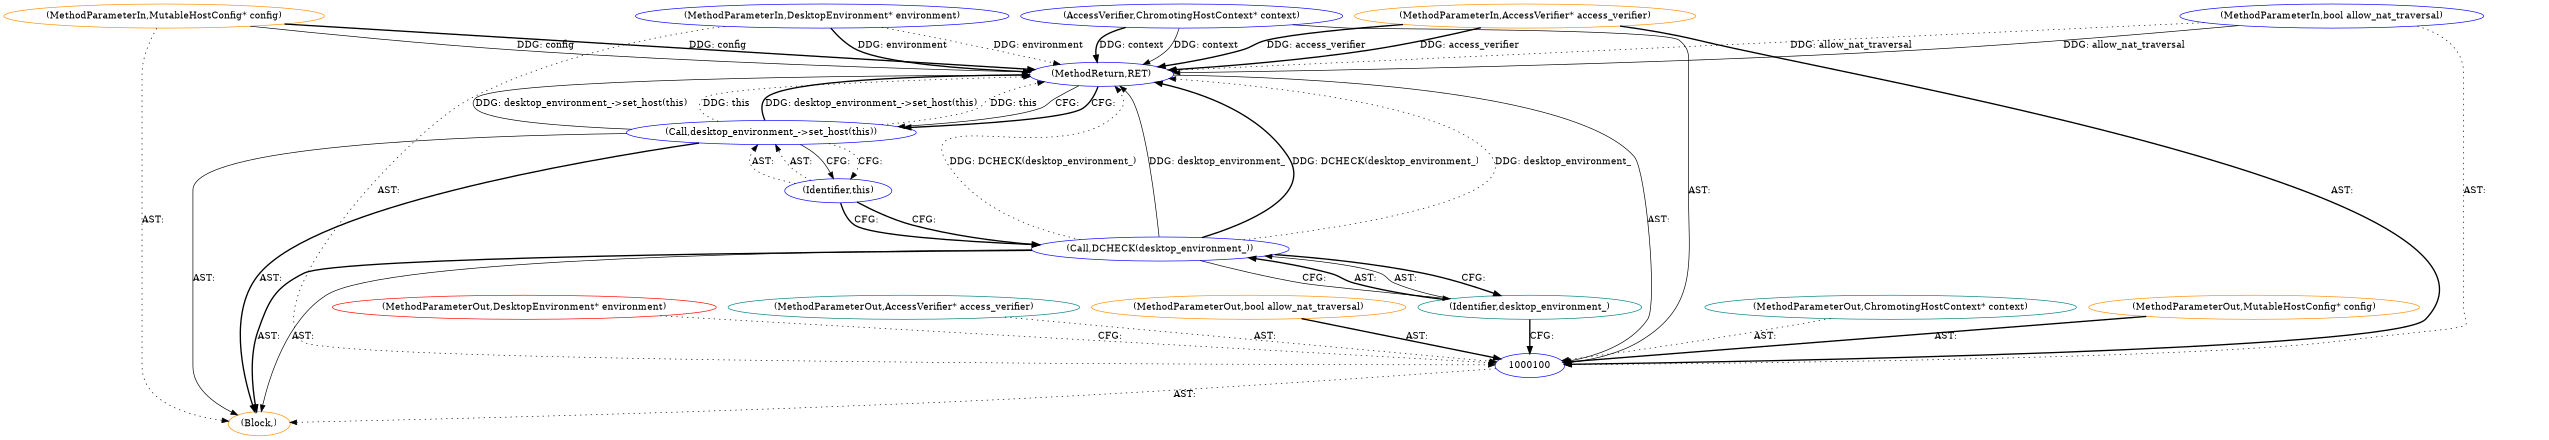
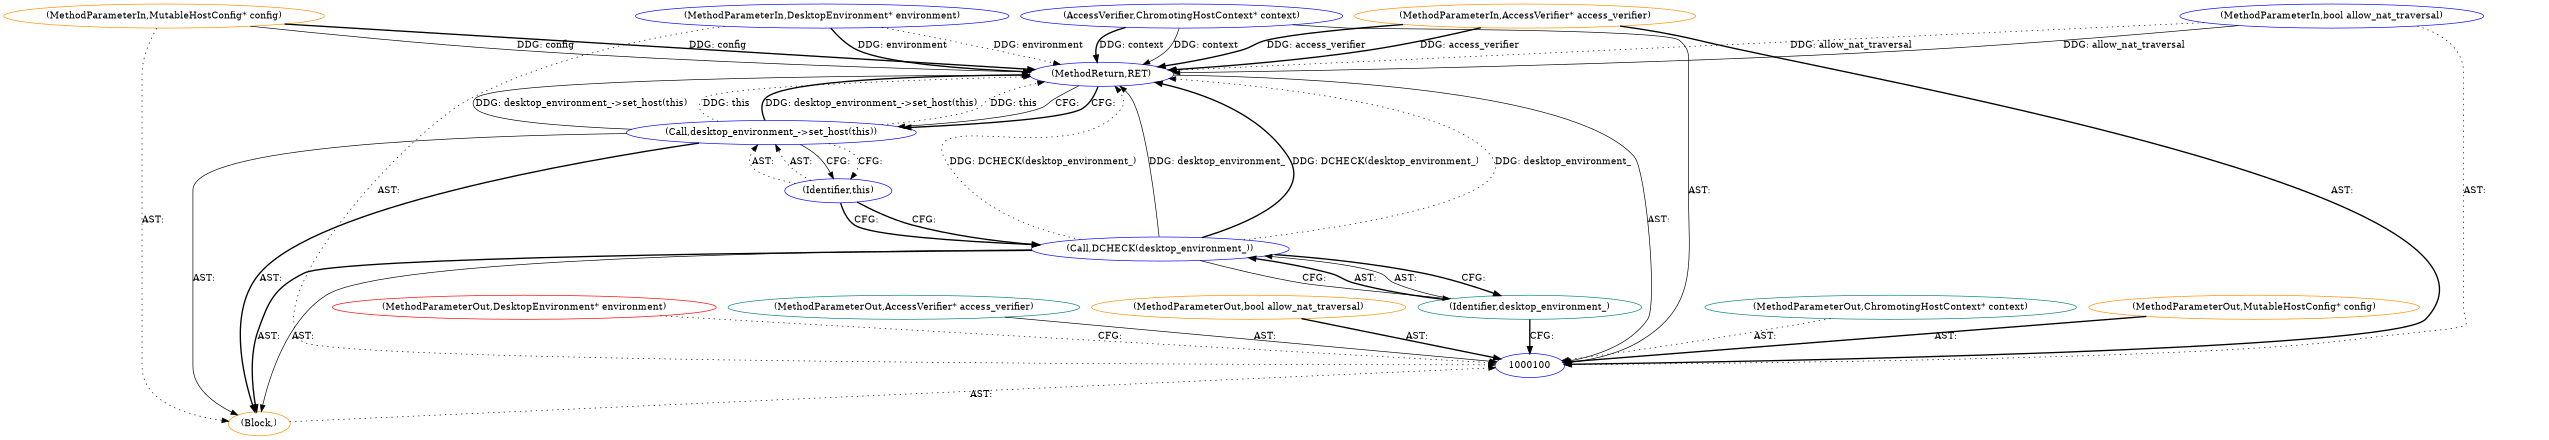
edge "(MethodParameterOut,AccessVerifier* access_verifier)" -> "1000100": style dotted -> solid
edge "1000100" -> "(Block,)": reversed
